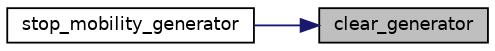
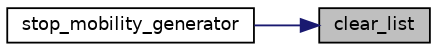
node "clear_generator": label "clear_generator" -> "clear_list"
